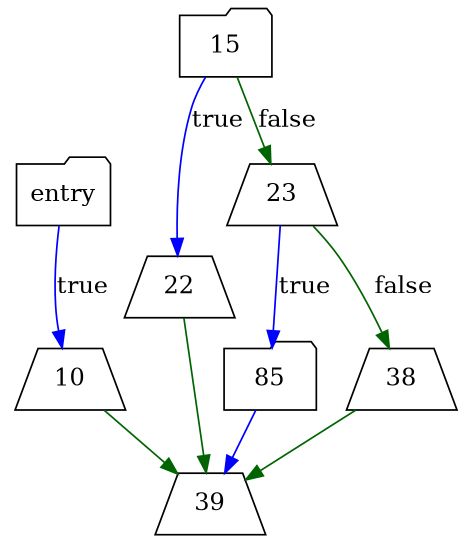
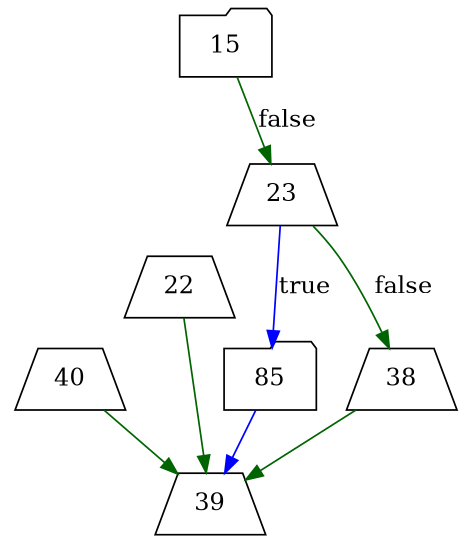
edge "15" -> "22": removed, label "true"
node "entry": removed
node "10": label "10" -> "40"
